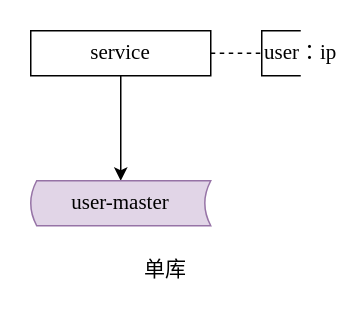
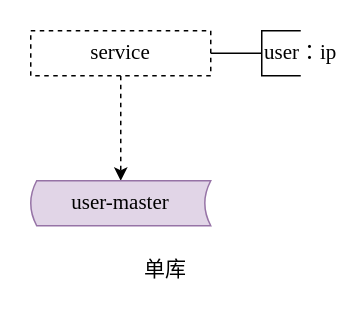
node "service": style solid -> dashed
edge "service" -- "user：ip": style dashed -> solid
edge "service" -> "user-master": style solid -> dashed
